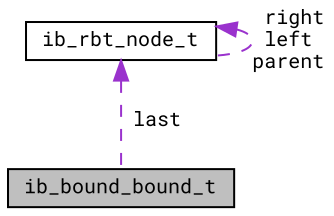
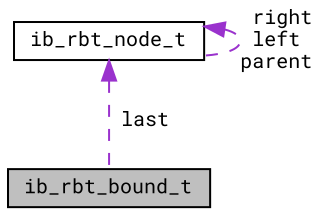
node "ib_bound_bound_t": label "ib_bound_bound_t" -> "ib_rbt_bound_t"
